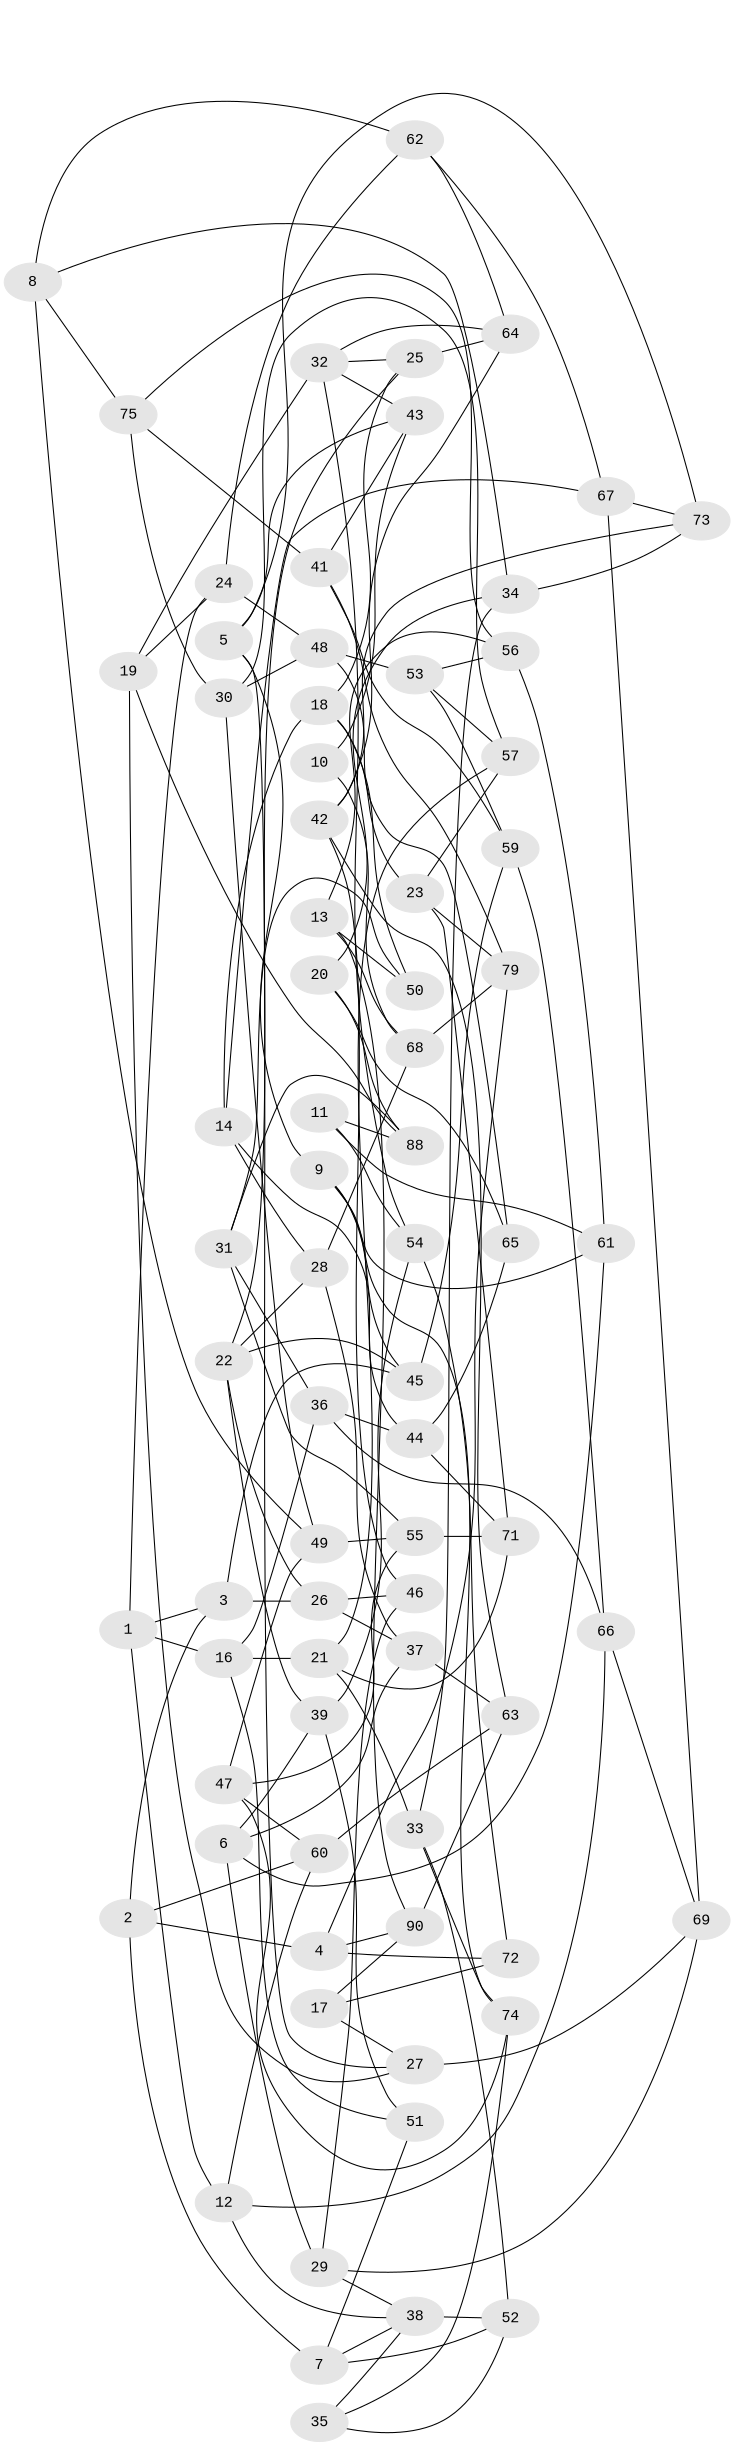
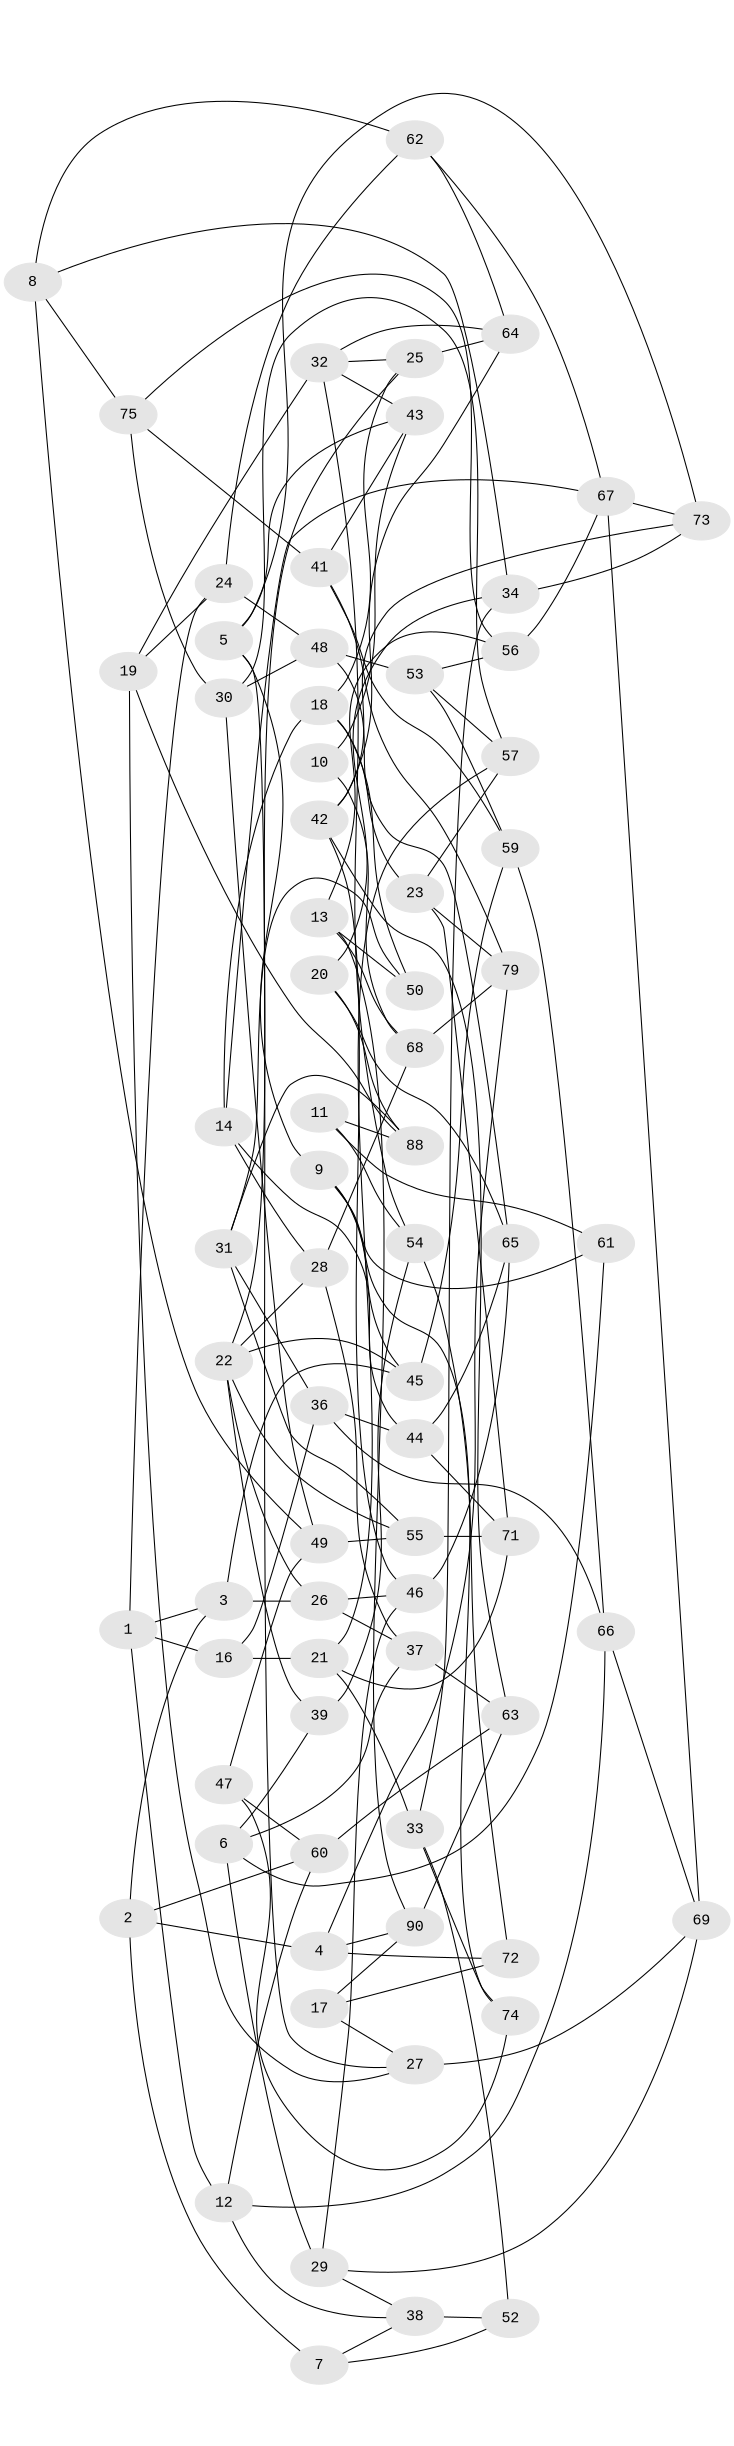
edge "56" -- "61": now "56" -- "67"
edge "65" -- "46": added
edge "55" -- "47": now "55" -- "22"
node "51": removed
node "35": removed
